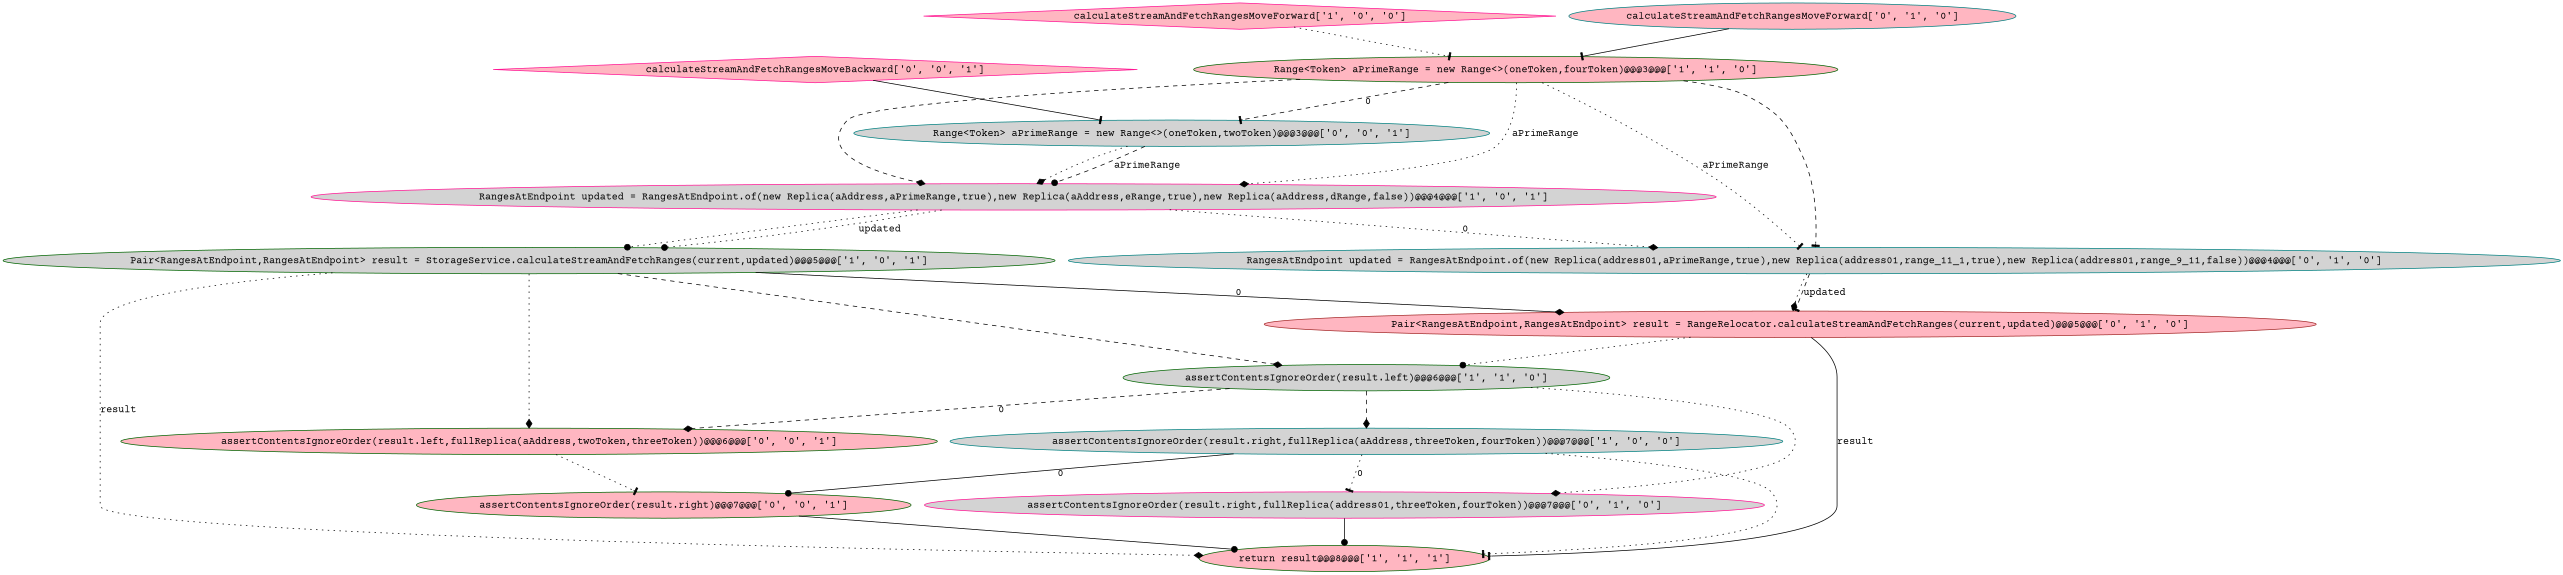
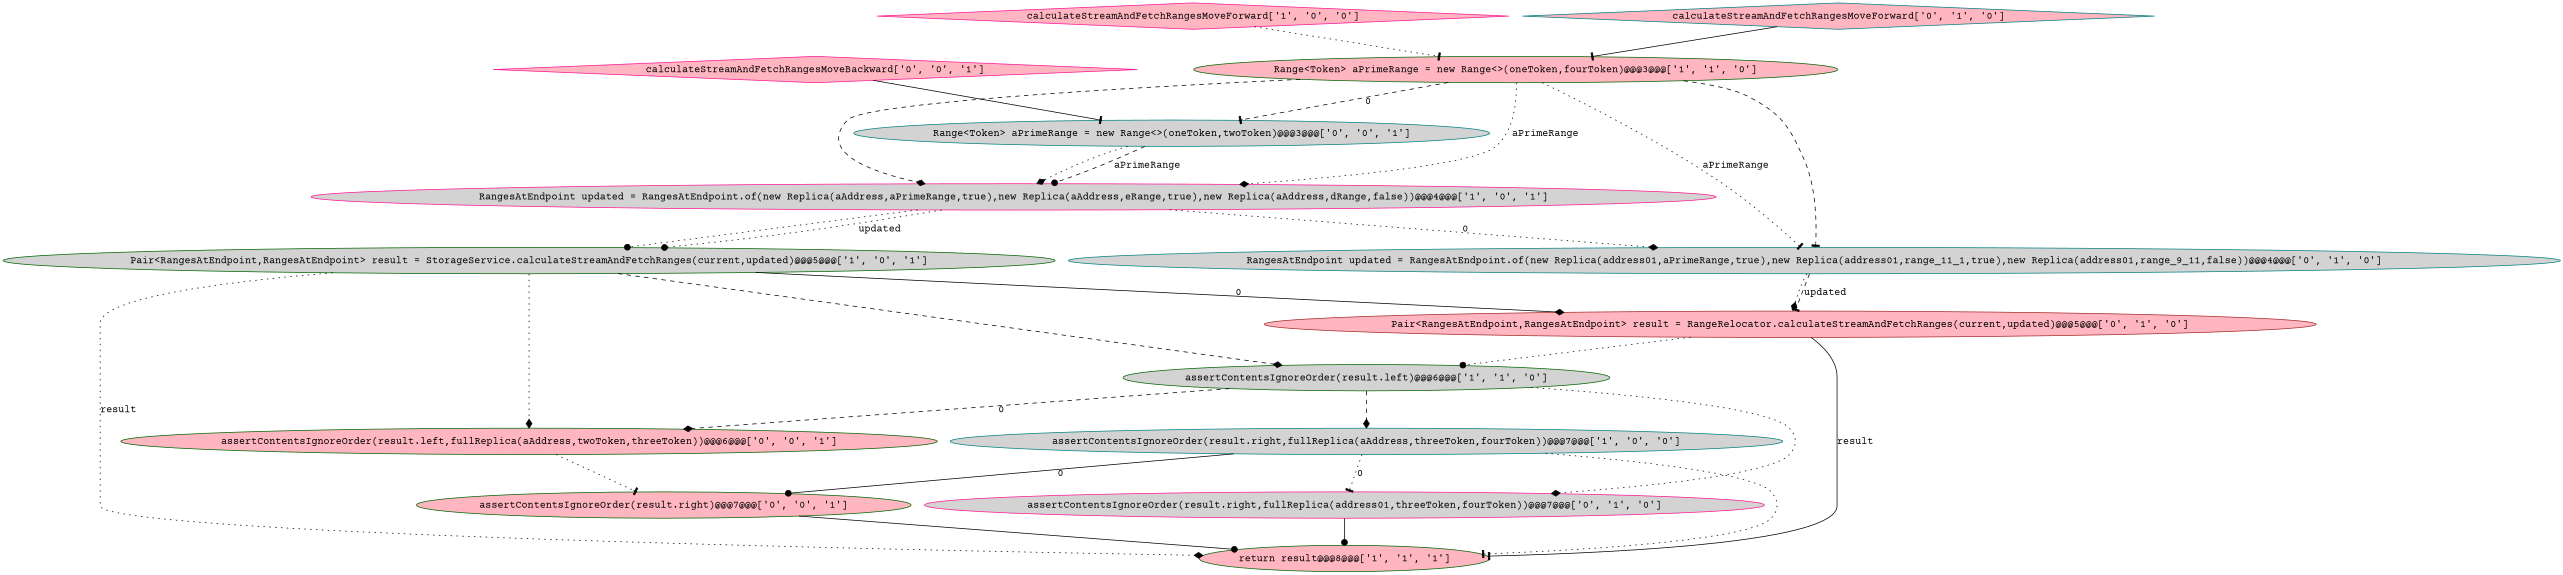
node "calculateStreamAndFetchRangesMoveForward['0', '1', '0']": shape ellipse -> diamond
